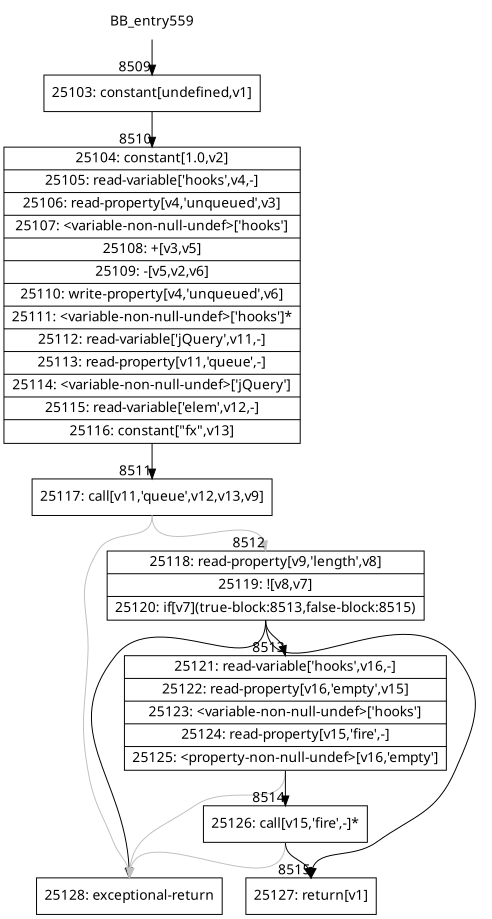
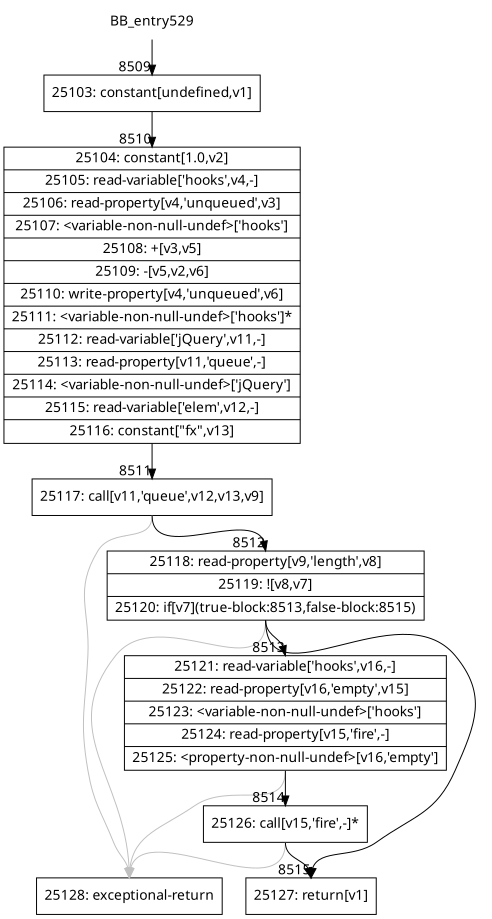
node "BB_entry559": label "BB_entry559" -> "BB_entry529"
edge "25117: call[v11,'queue',v12,v13,v9]" -> "25118: read-property[v9,'length',v8]": color gray -> black
edge "25118: read-property[v9,'length',v8]" -> "25128: exceptional-return": color black -> gray
